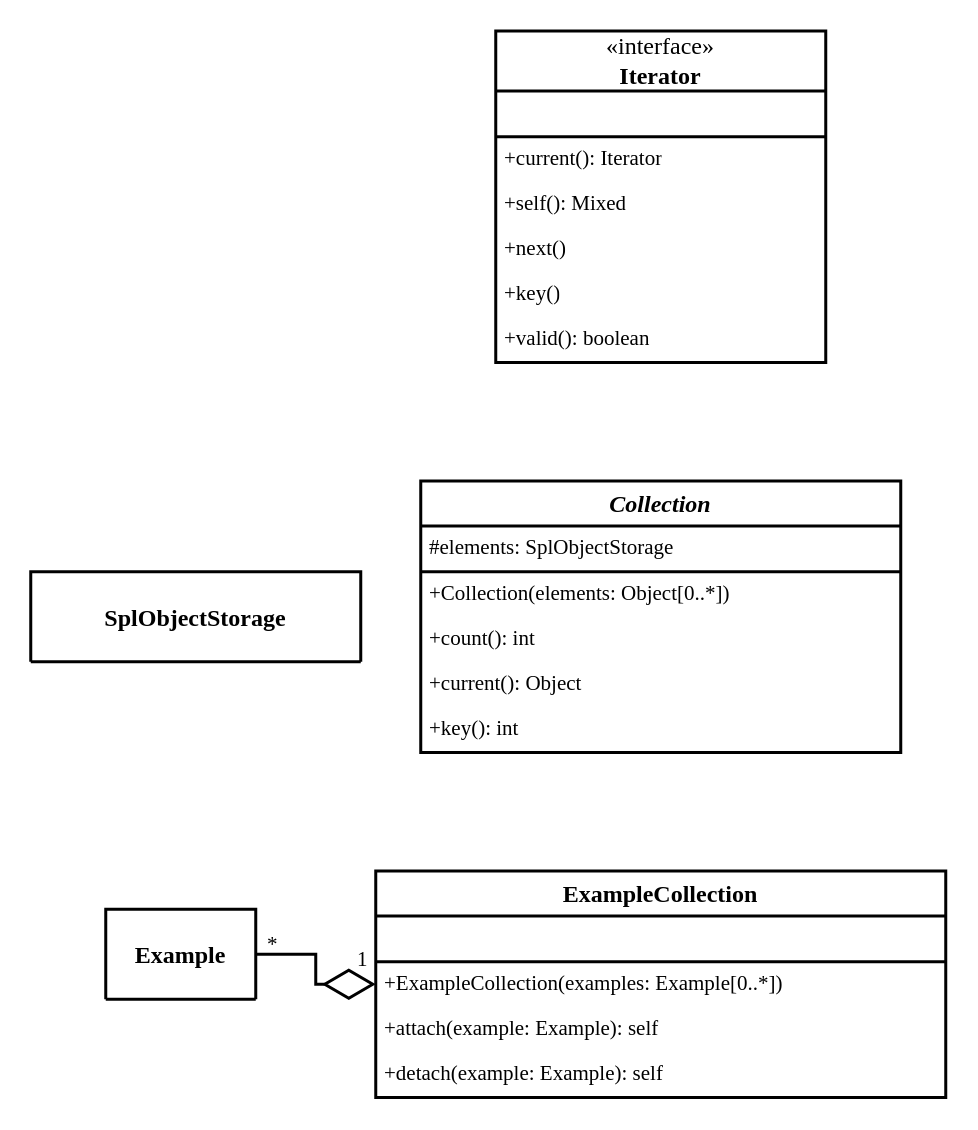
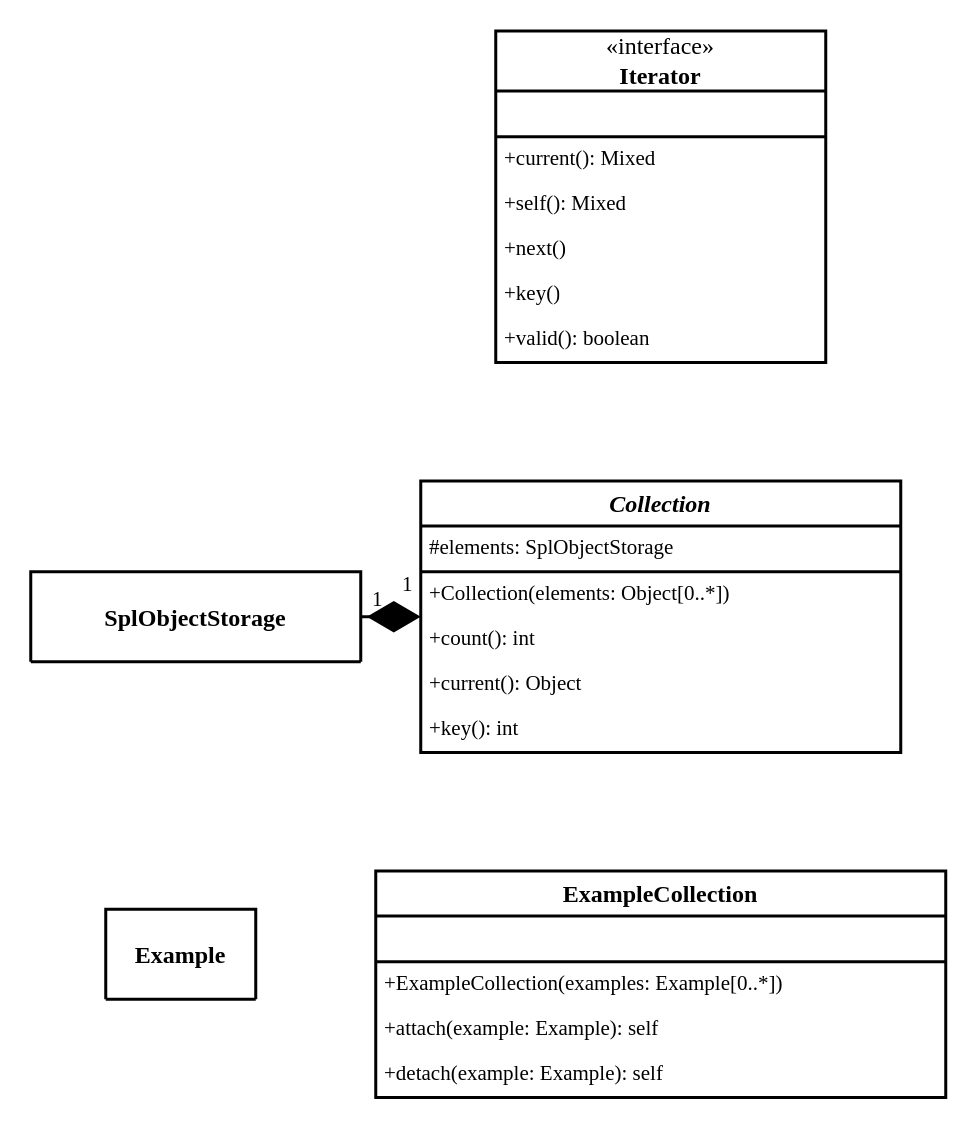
node "+current(): Iterator": label "+current(): Iterator" -> "+current(): Mixed"
edge "SplObjectStorage" -> "Collection": added, labels "1", "1"
edge "Example" -> "ExampleCollection": removed, labels "*", "1"
